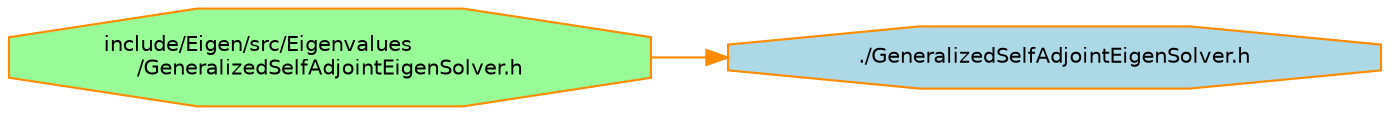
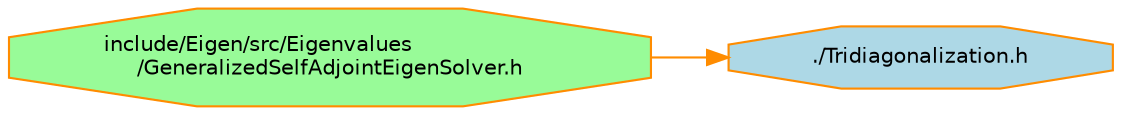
node "./GeneralizedSelfAdjointEigenSolver.h": label "./GeneralizedSelfAdjointEigenSolver.h" -> "./Tridiagonalization.h"
